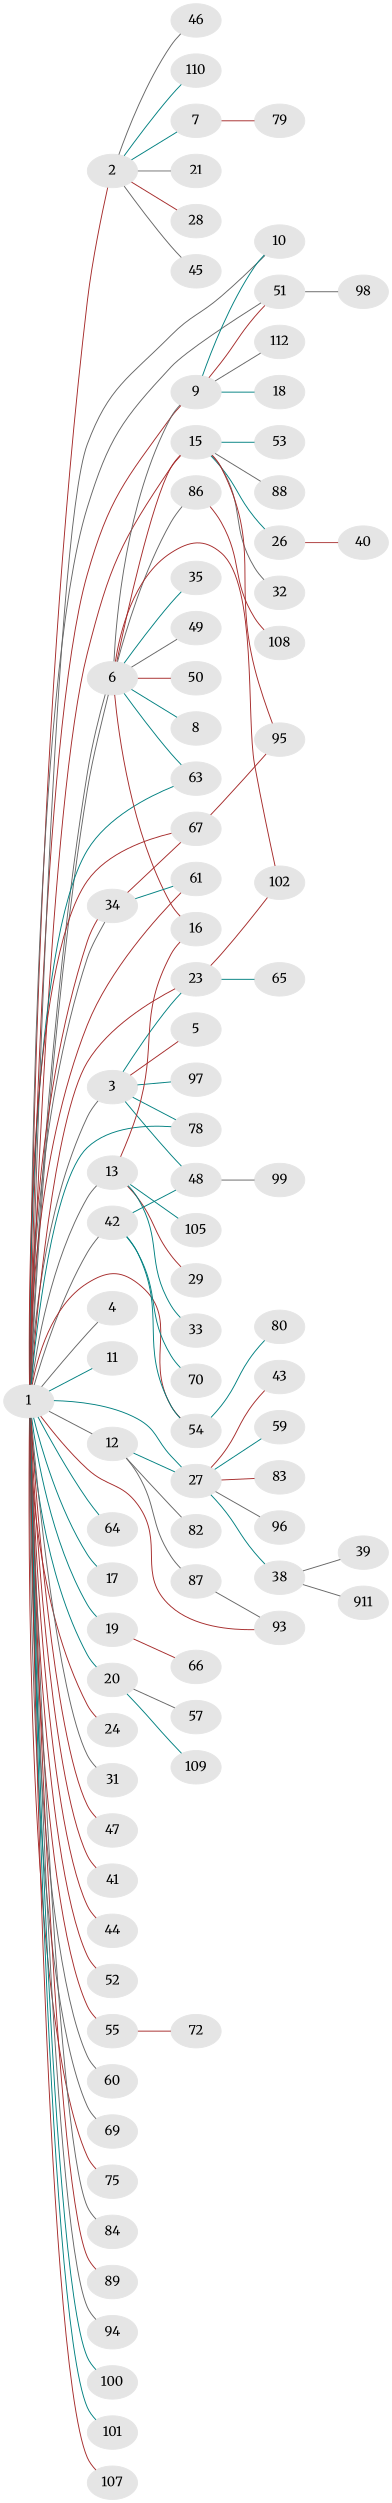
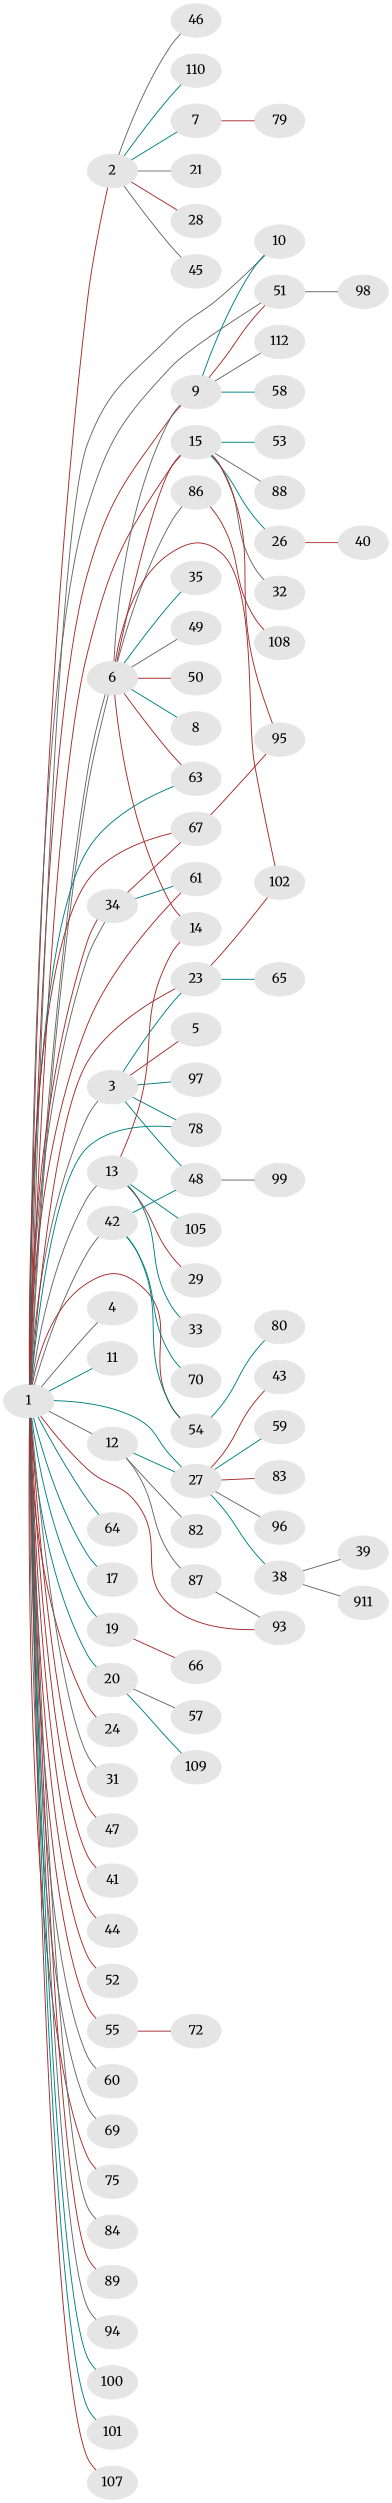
node "18": label "18" -> "58"
edge "6" -- "63": color teal -> brown
node "16": label "16" -> "14"
